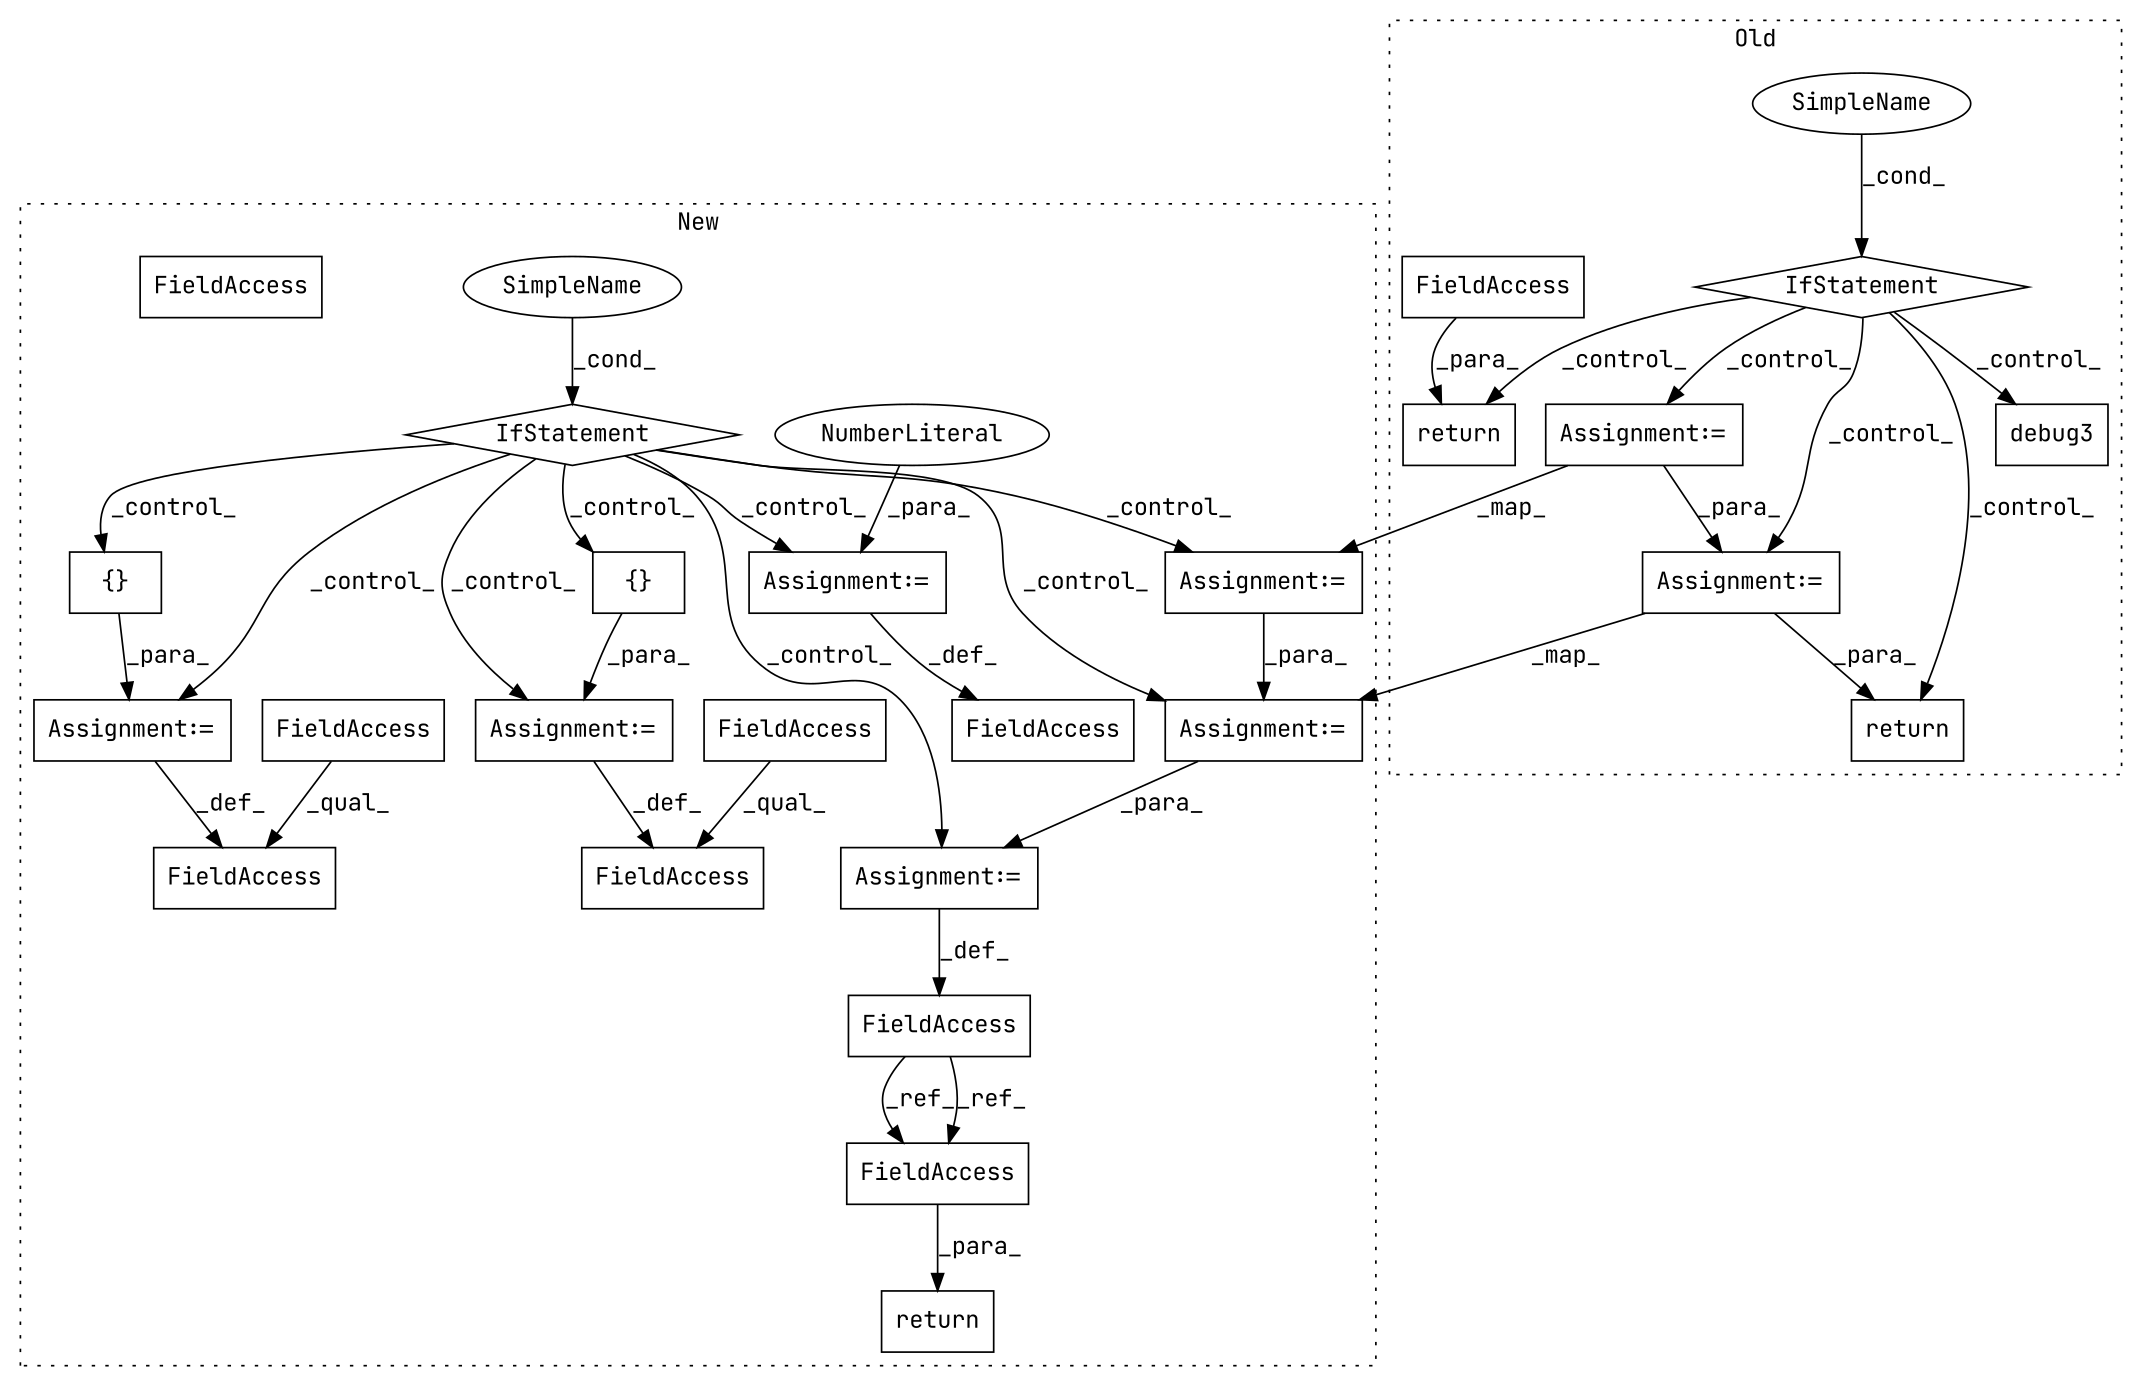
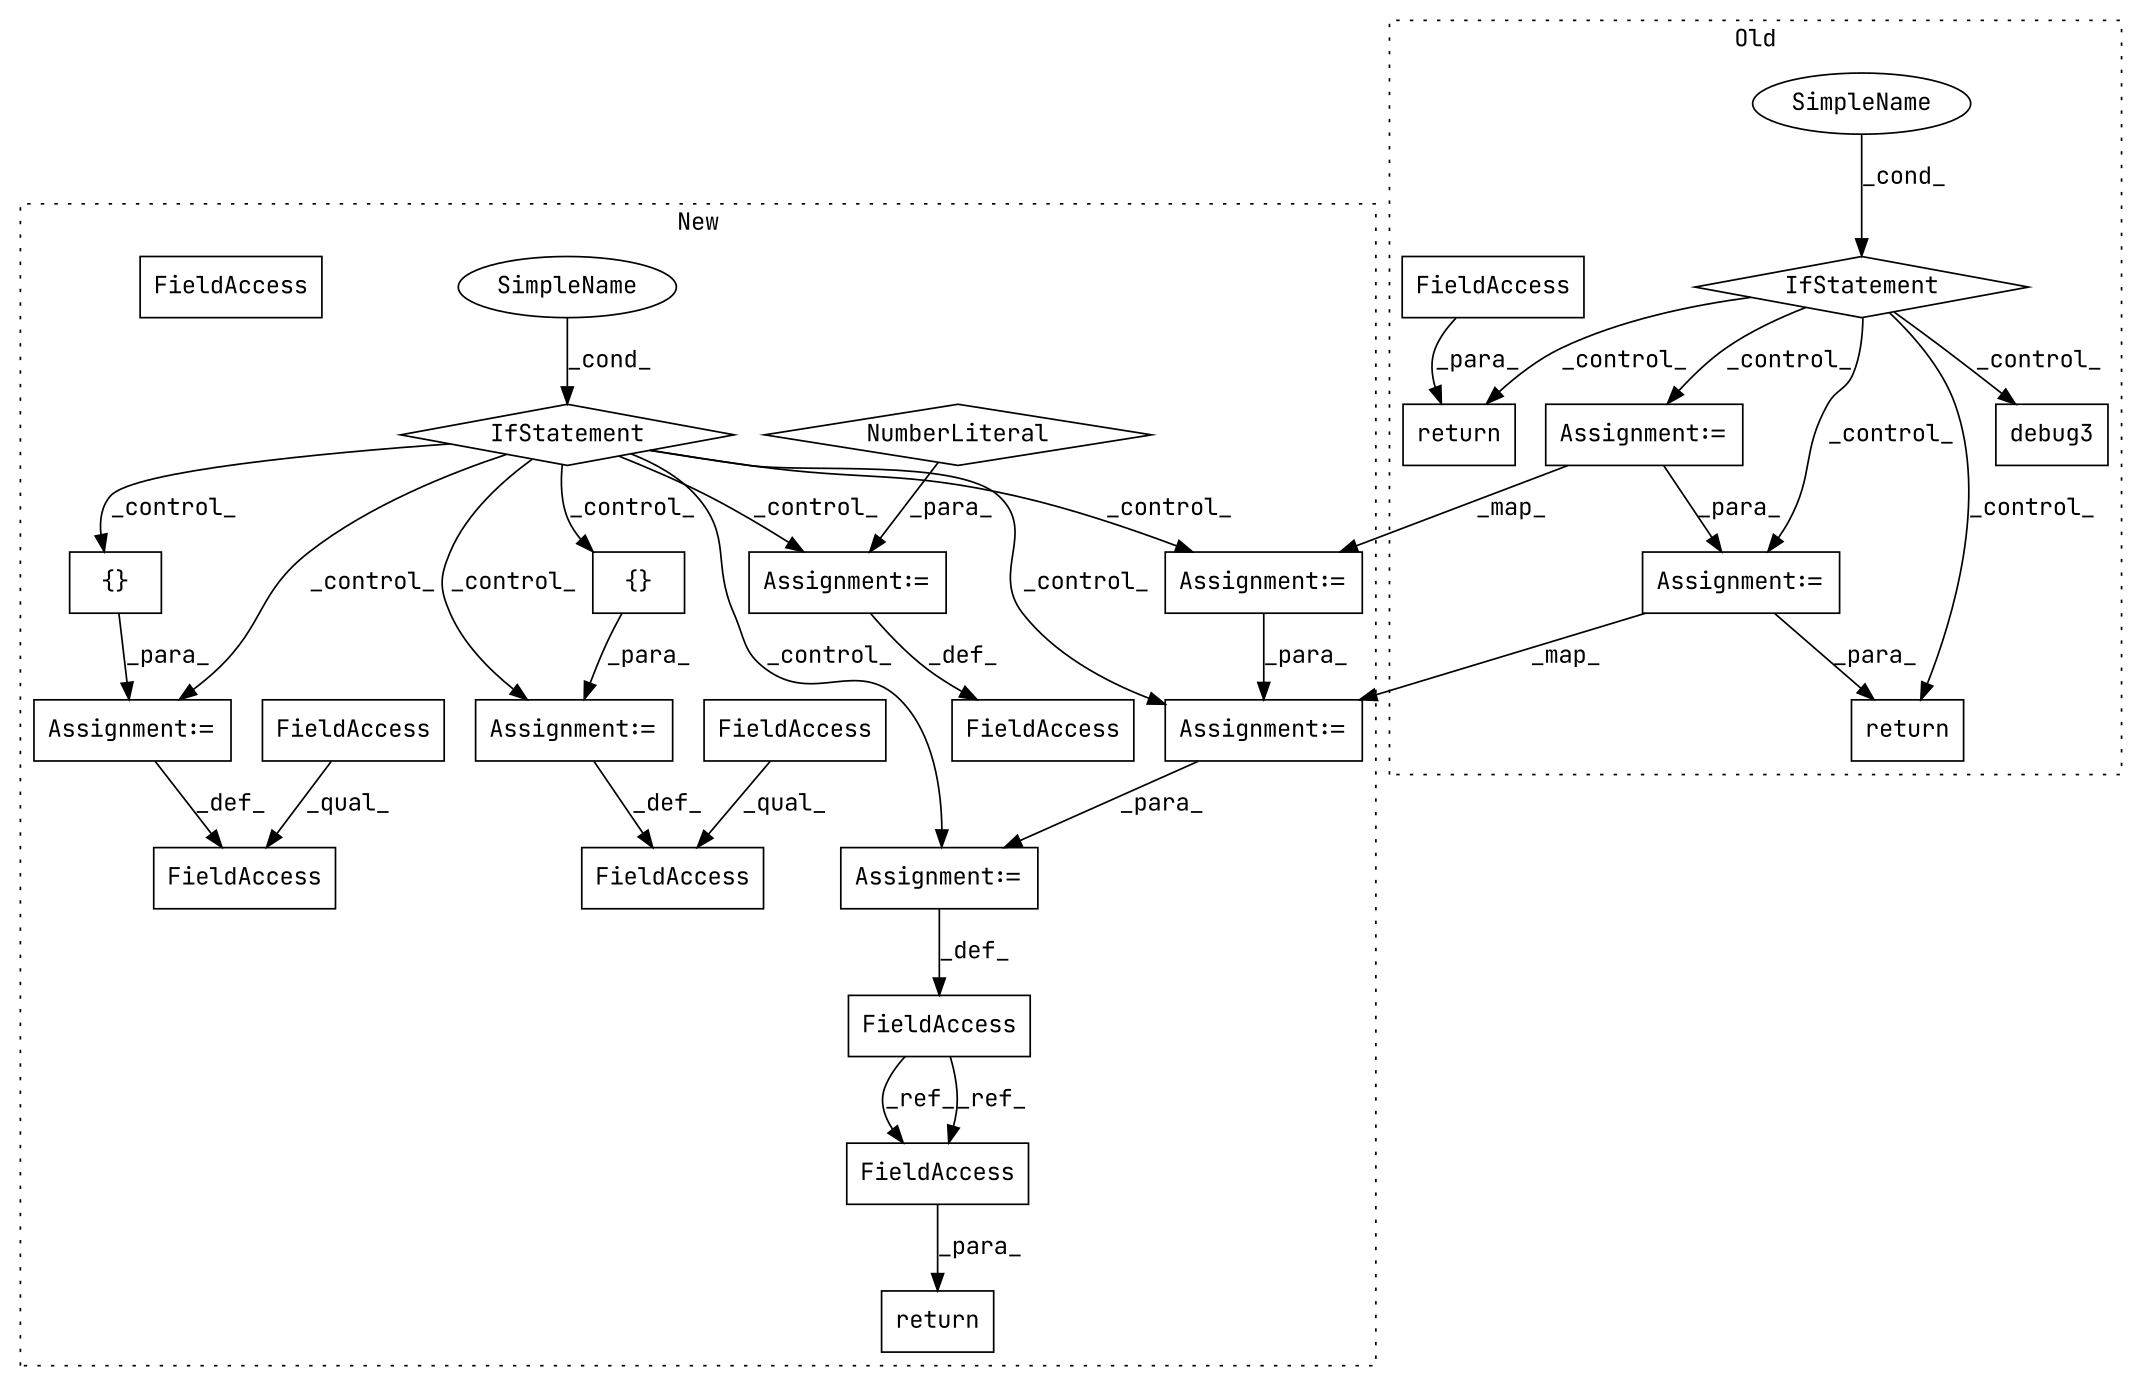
node "NumberLiteral": shape ellipse -> diamond
